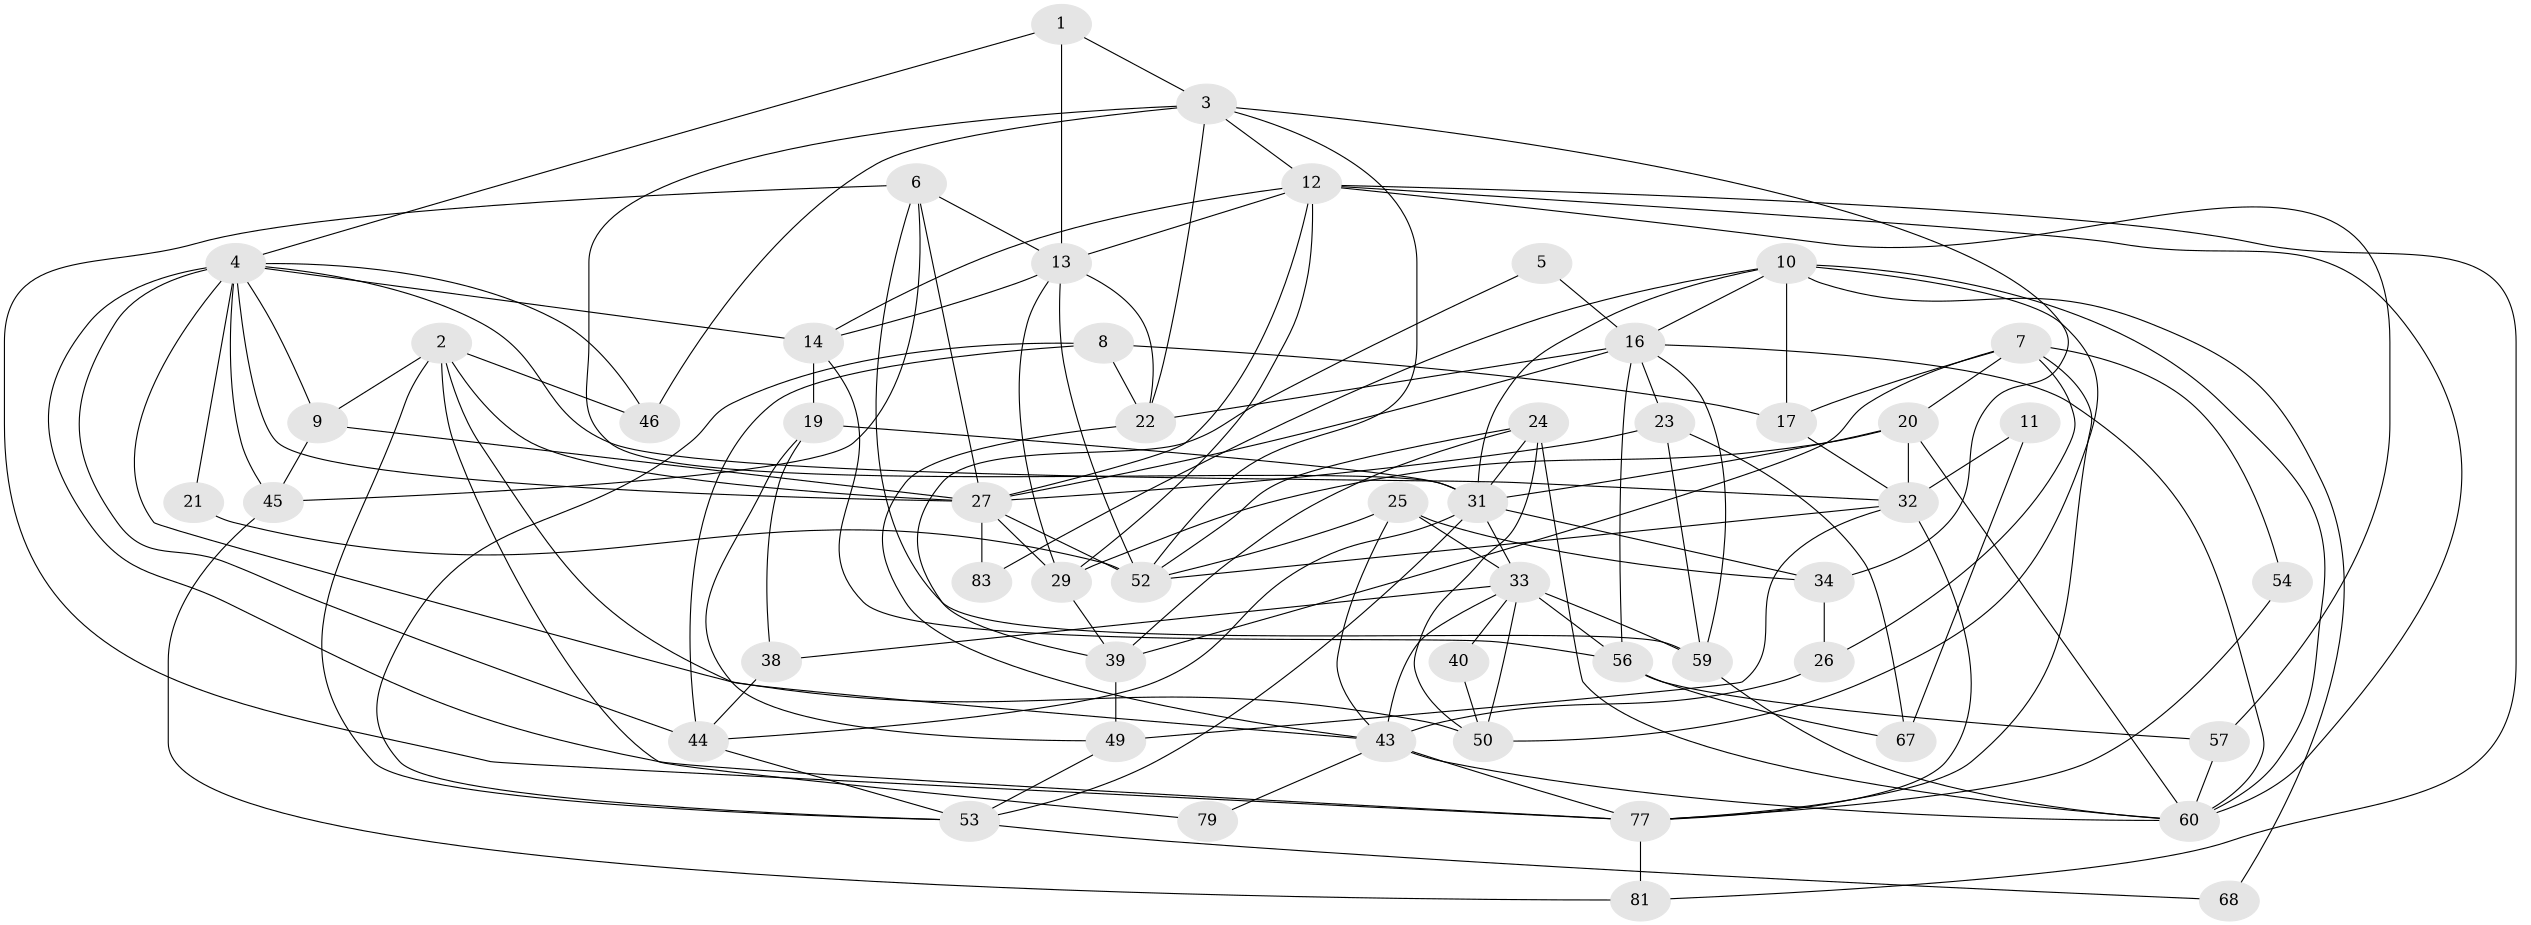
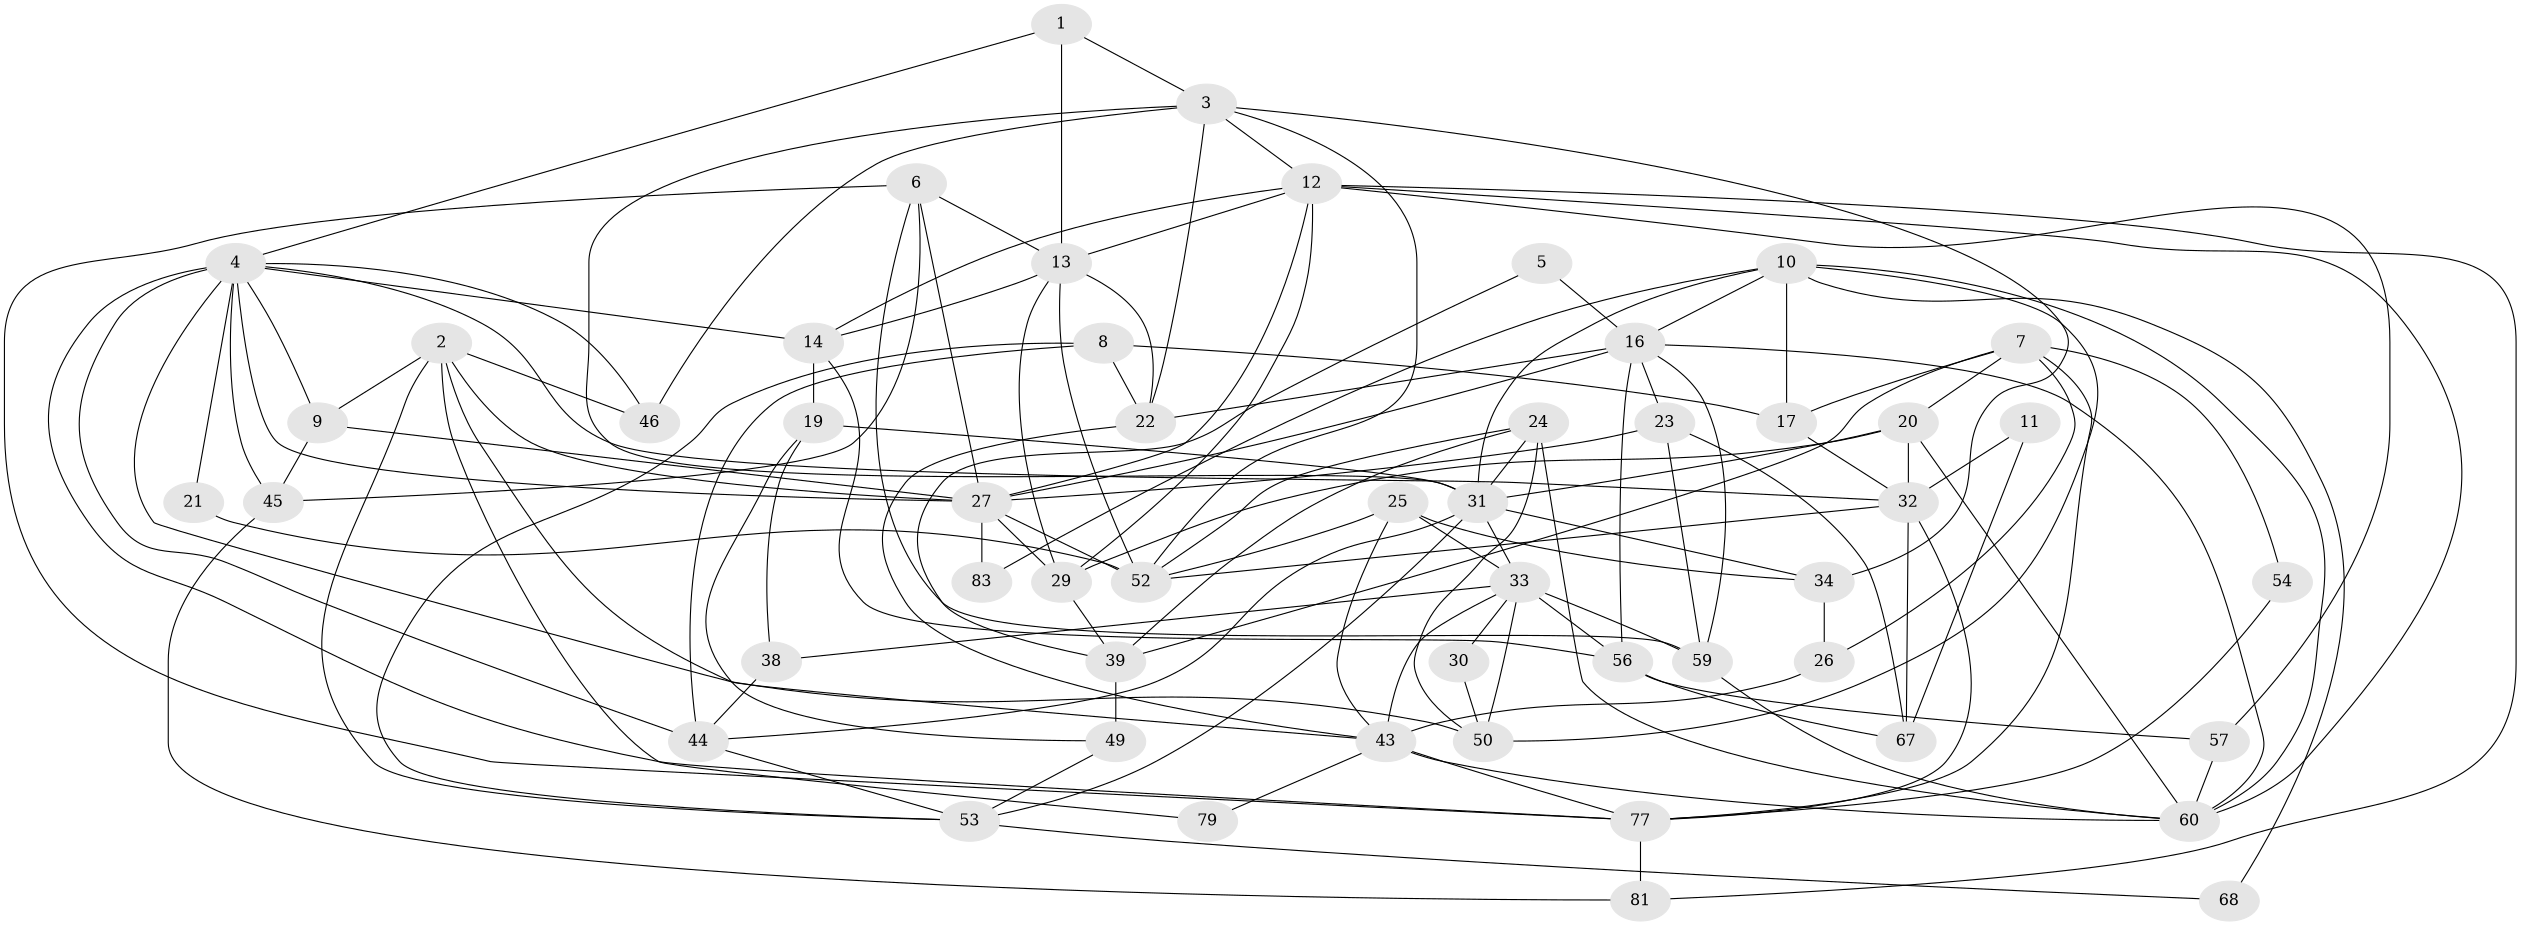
node "40": label "40" -> "30"
edge "32" -- "49": now "32" -- "67"
